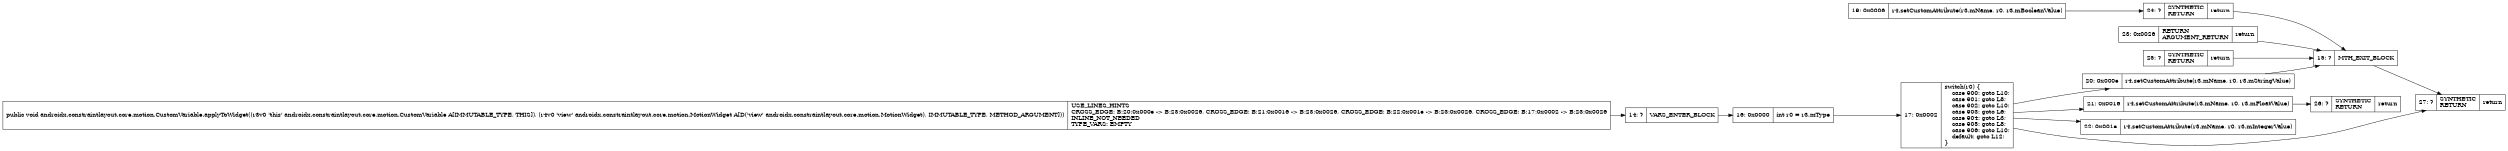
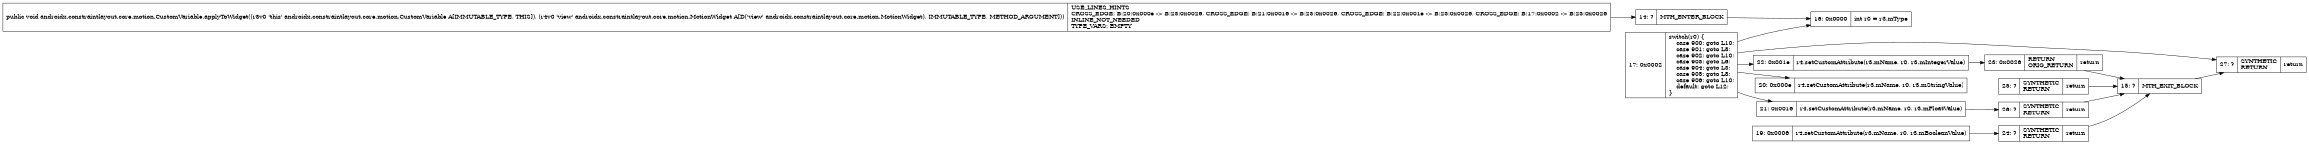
node "23: 0x0026": text "ARGUMENT_RETURN" -> "ORIG_RETURN"
edge "22: 0x001e" -> "23: 0x0026": added
edge "20: 0x000e" -> "15: ?": now "26: ?" -> "15: ?"
node "14: ?": text "VARS_ENTER_BLOCK" -> "MTH_ENTER_BLOCK"
edge "16: 0x0000" -> "17: 0x0002": reversed
